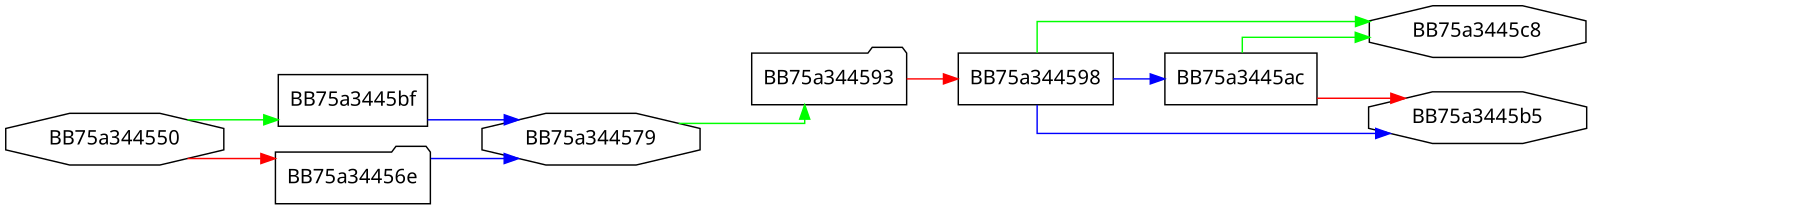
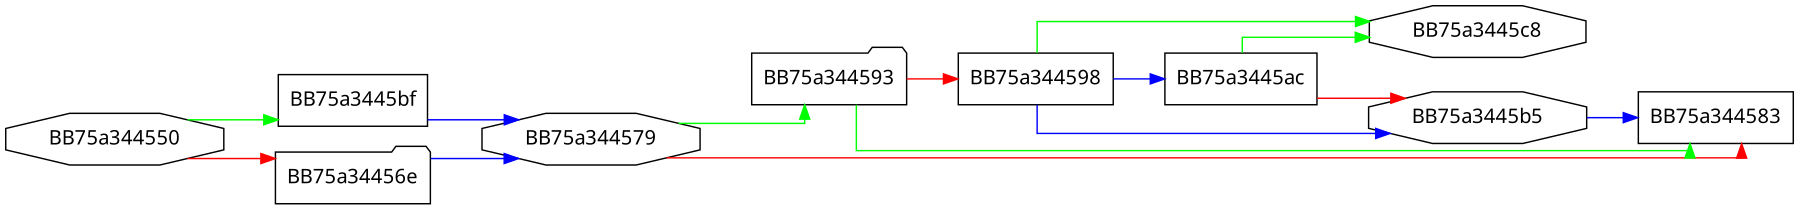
node "BB75a344583": added
